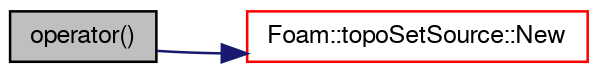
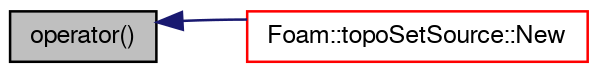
edge "operator()" -> "Foam::topoSetSource::New": reversed
